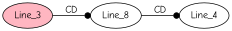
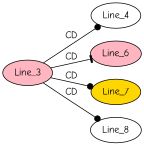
edge "Line_8" -> "Line_4": now "Line_3" -> "Line_4"
node "Line_6": added
node "Line_7": added
